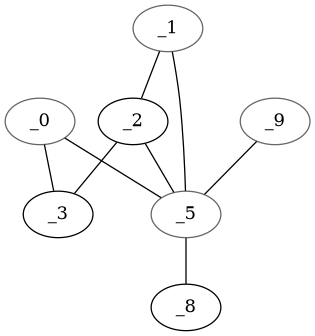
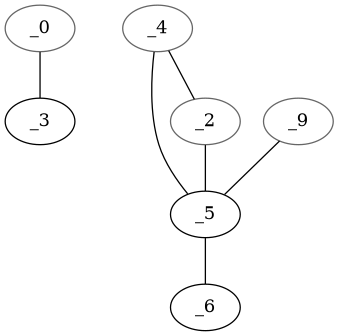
node "_1": label "_1" -> "_4"
node "_2": color black -> gray40
edge "_2" -- "_3": removed
edge "_0" -- "_5": removed
node "_5": color gray40 -> black
node "_8": label "_8" -> "_6"
